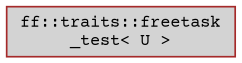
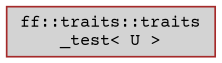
node "ff::traits::freetask _test< U >": label "ff::traits::freetask _test< U >" -> "ff::traits::traits _test< U >"
